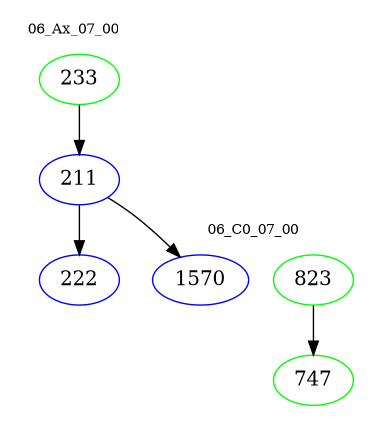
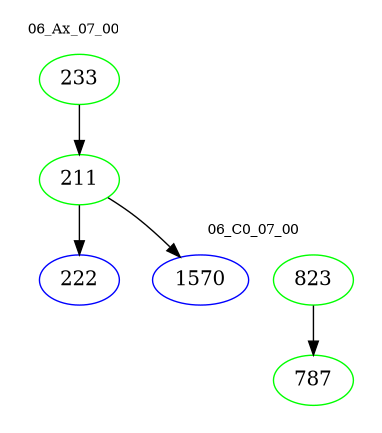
node "211": color blue -> green
node "747": label "747" -> "787"
